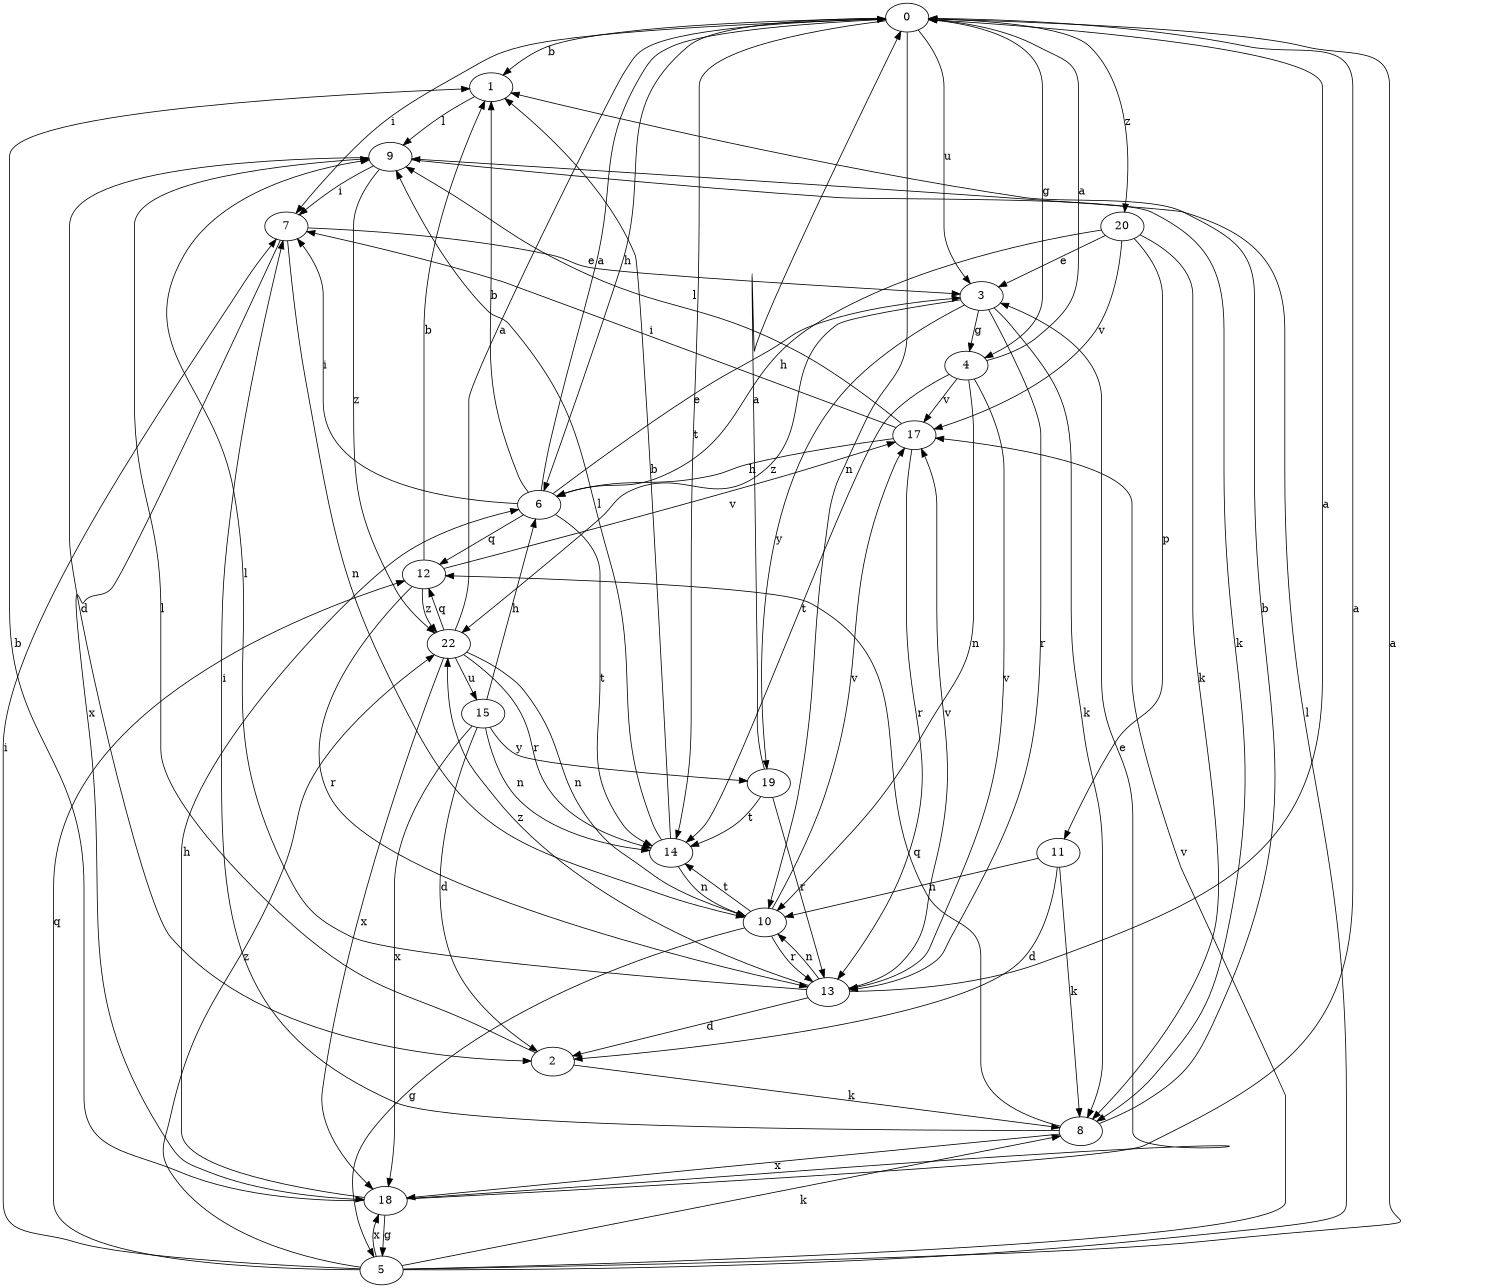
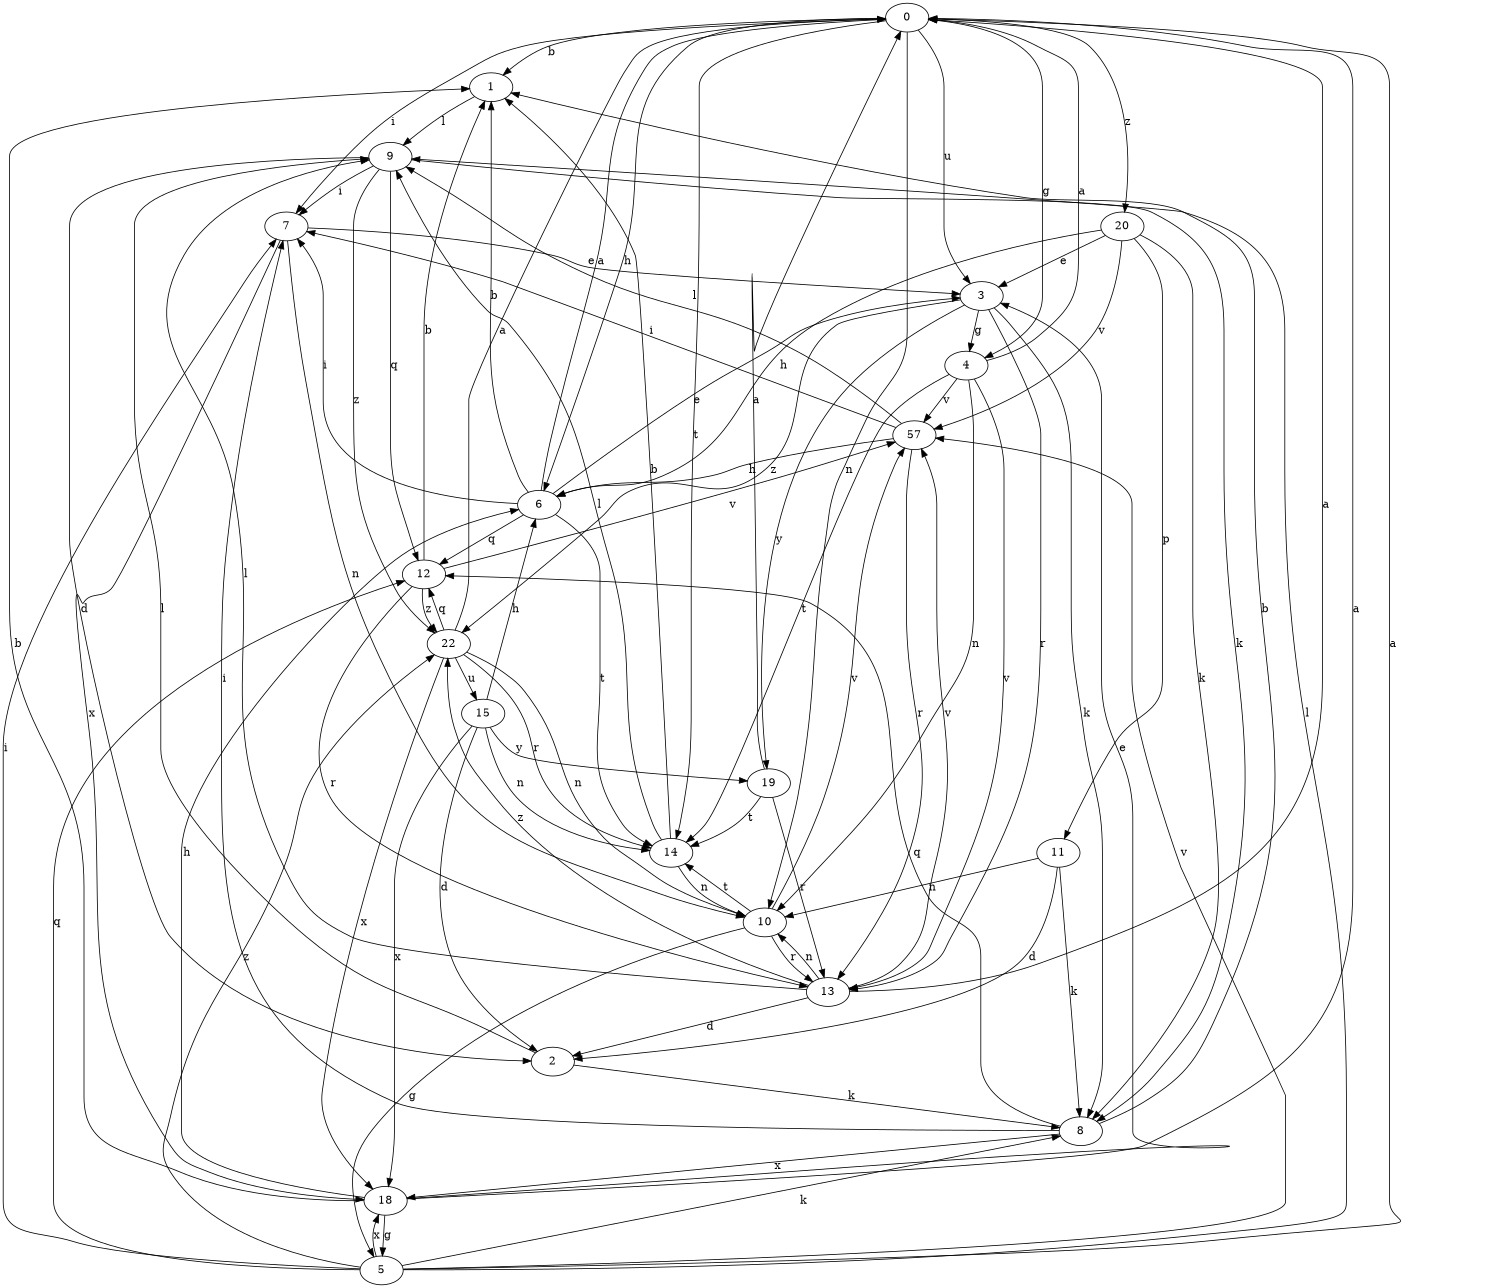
edge "9" -> "12": added, label "q"
node "17": label "17" -> "57"
